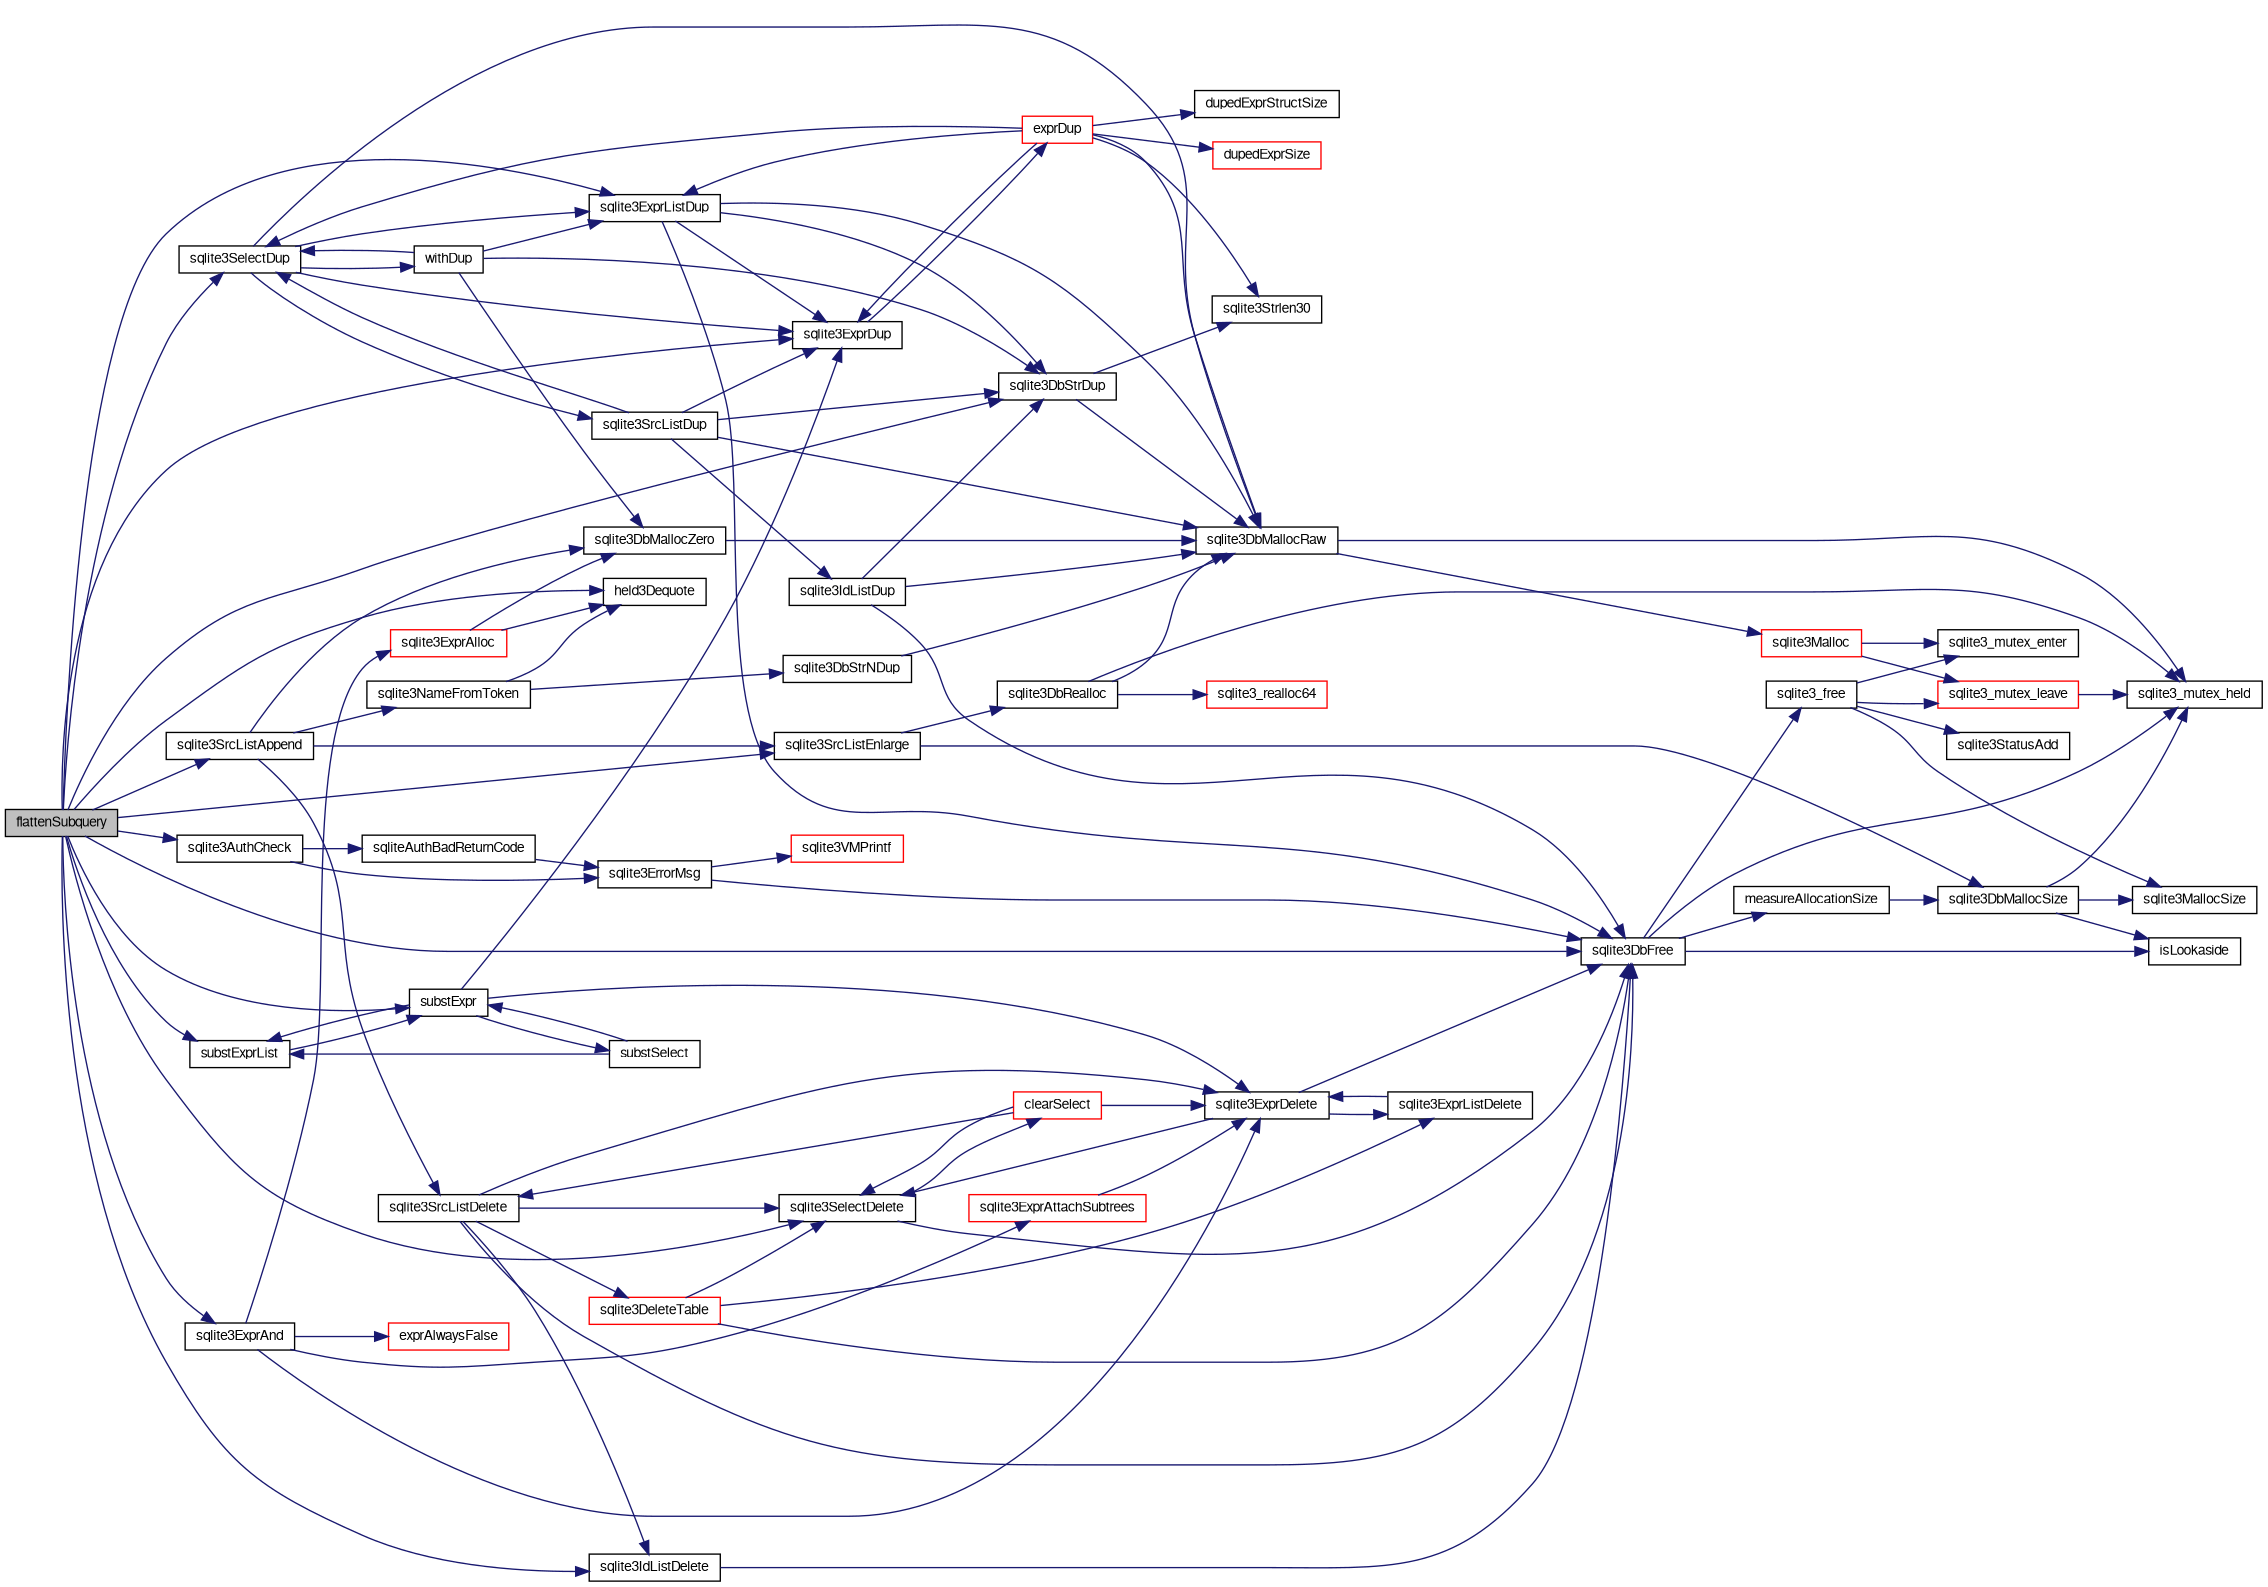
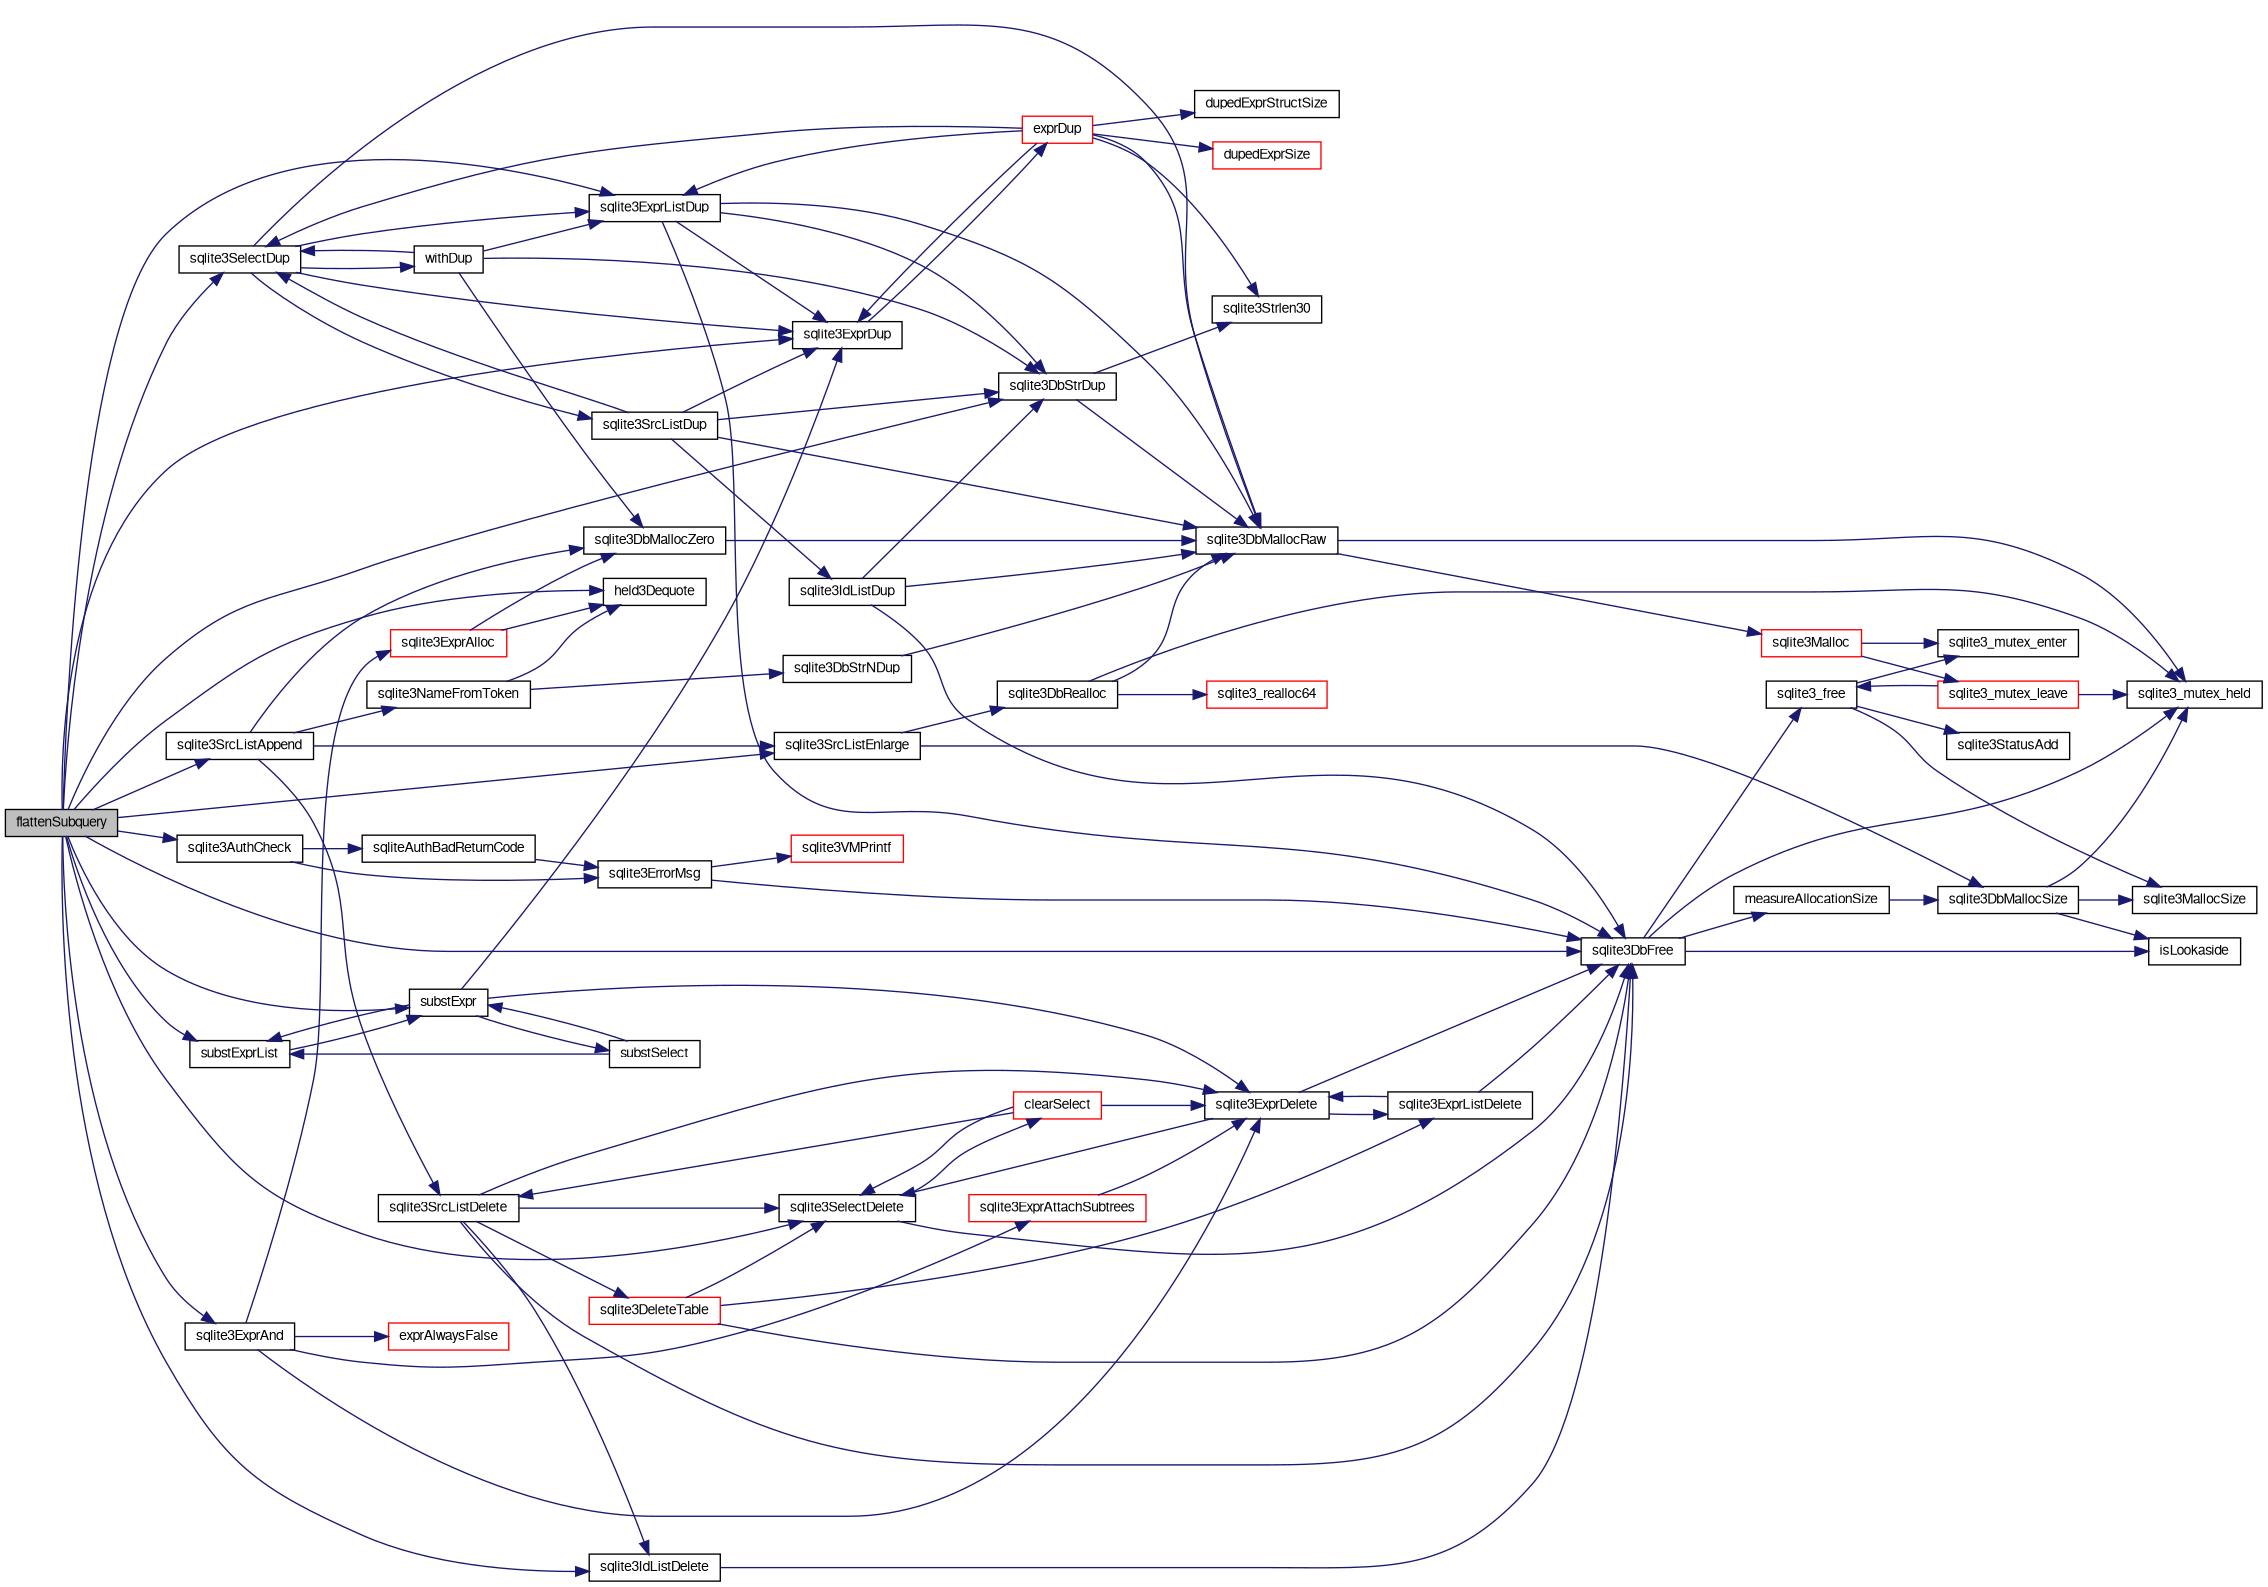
edge "sqlite3_free" -> "sqlite3_mutex_leave": reversed
edge "sqlite3ExprListDelete" -> "sqlite3DbFree": added
